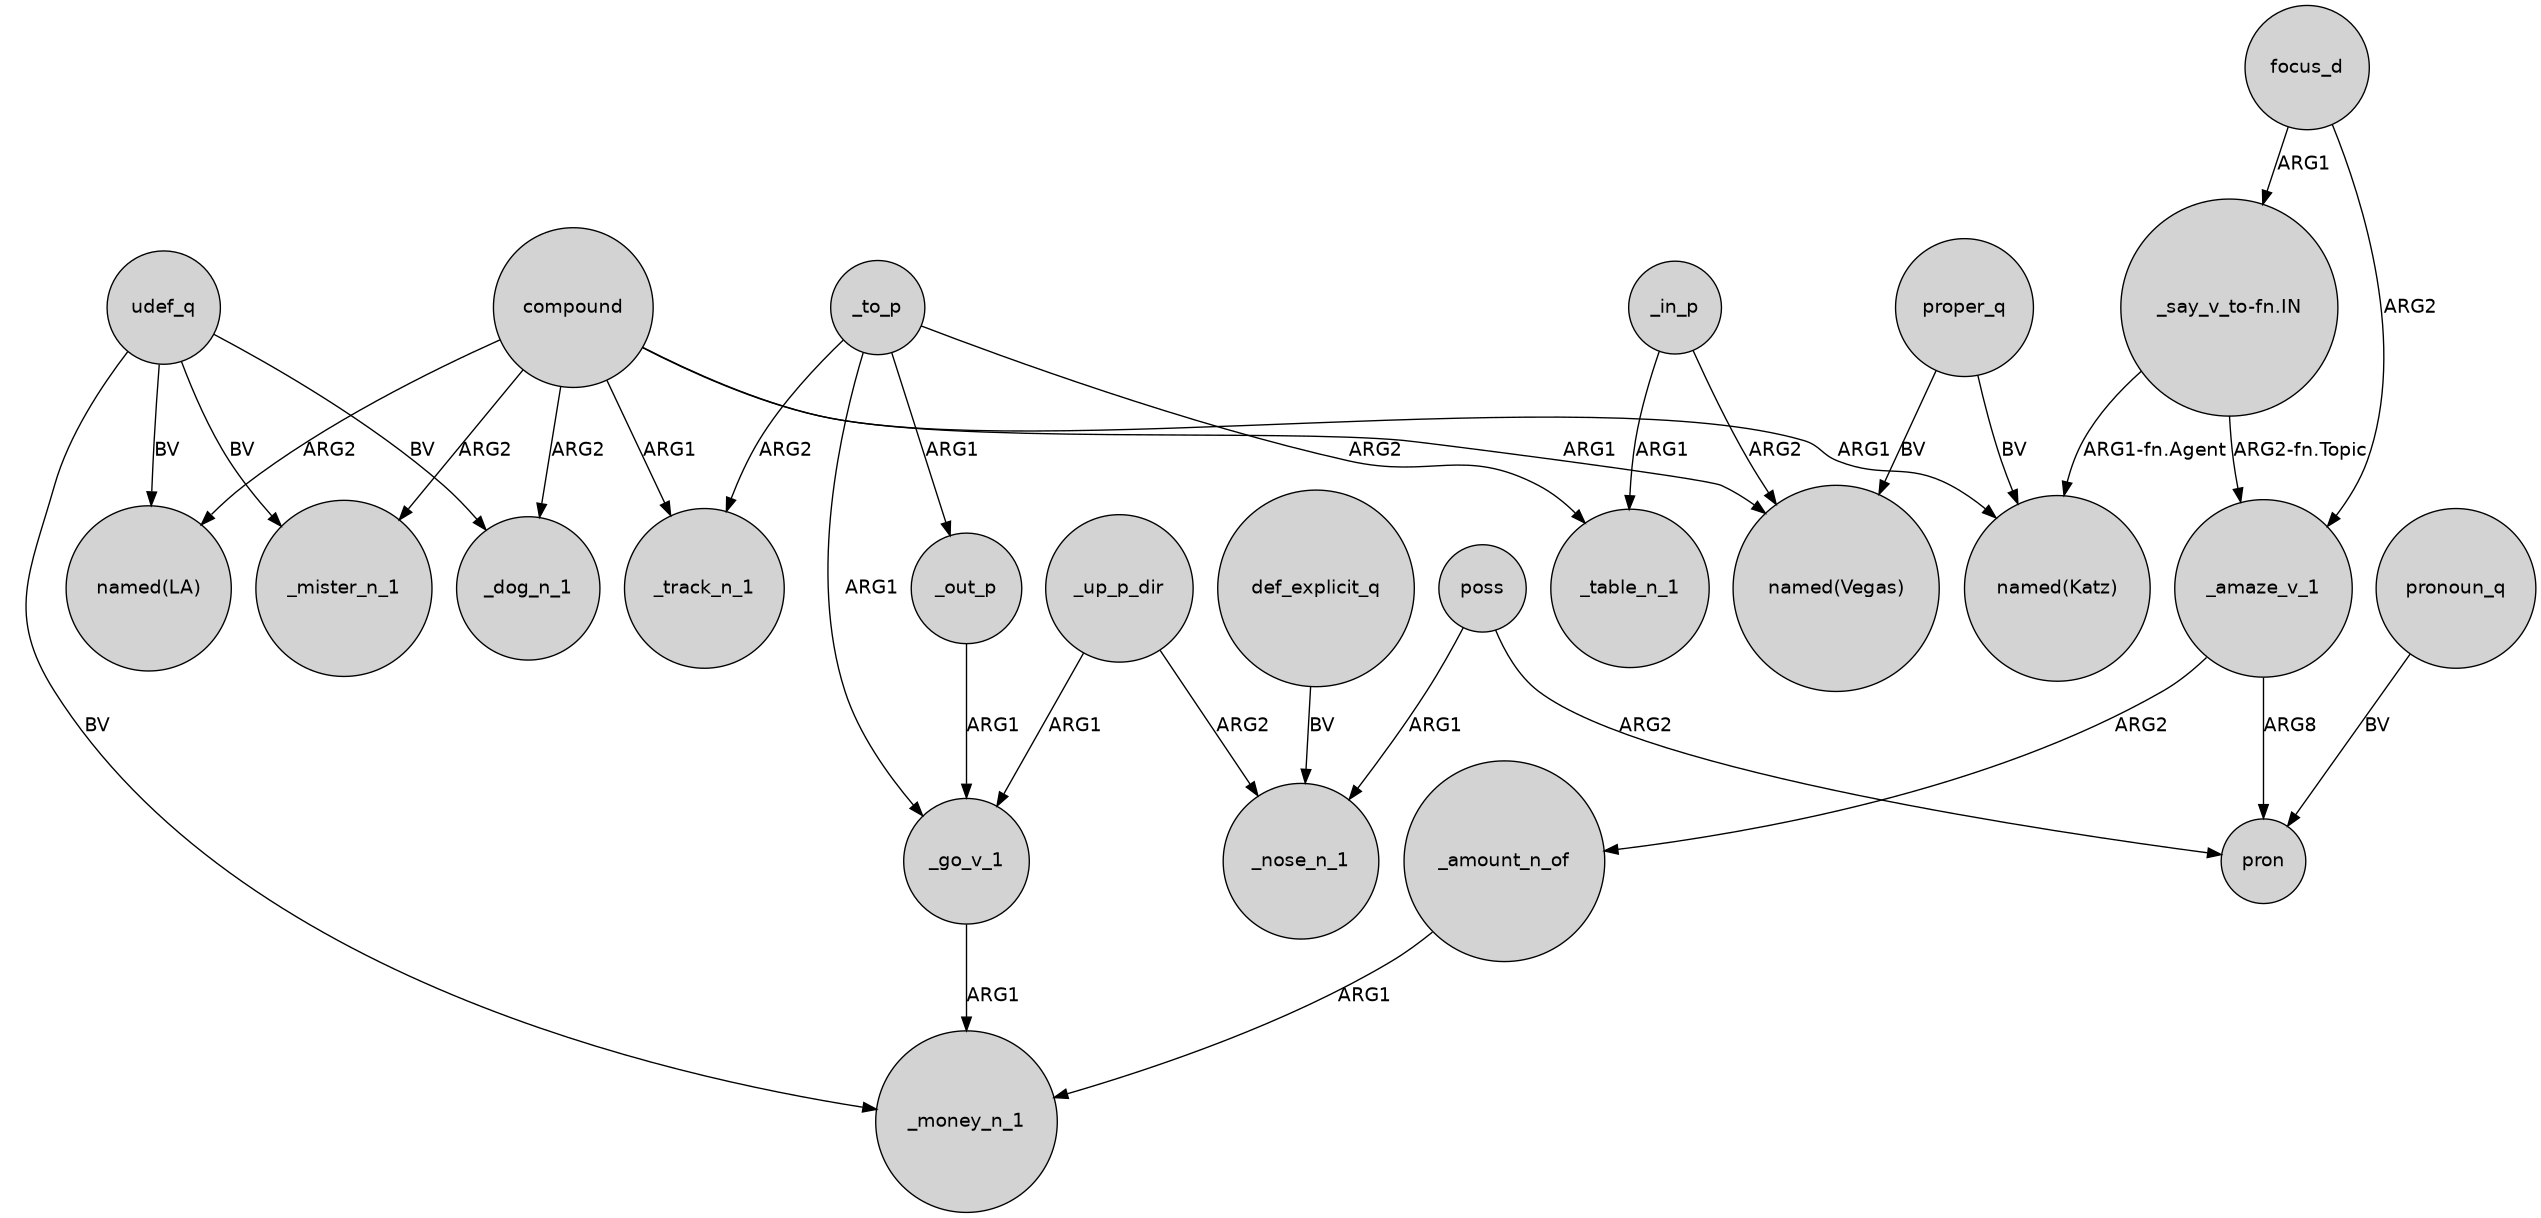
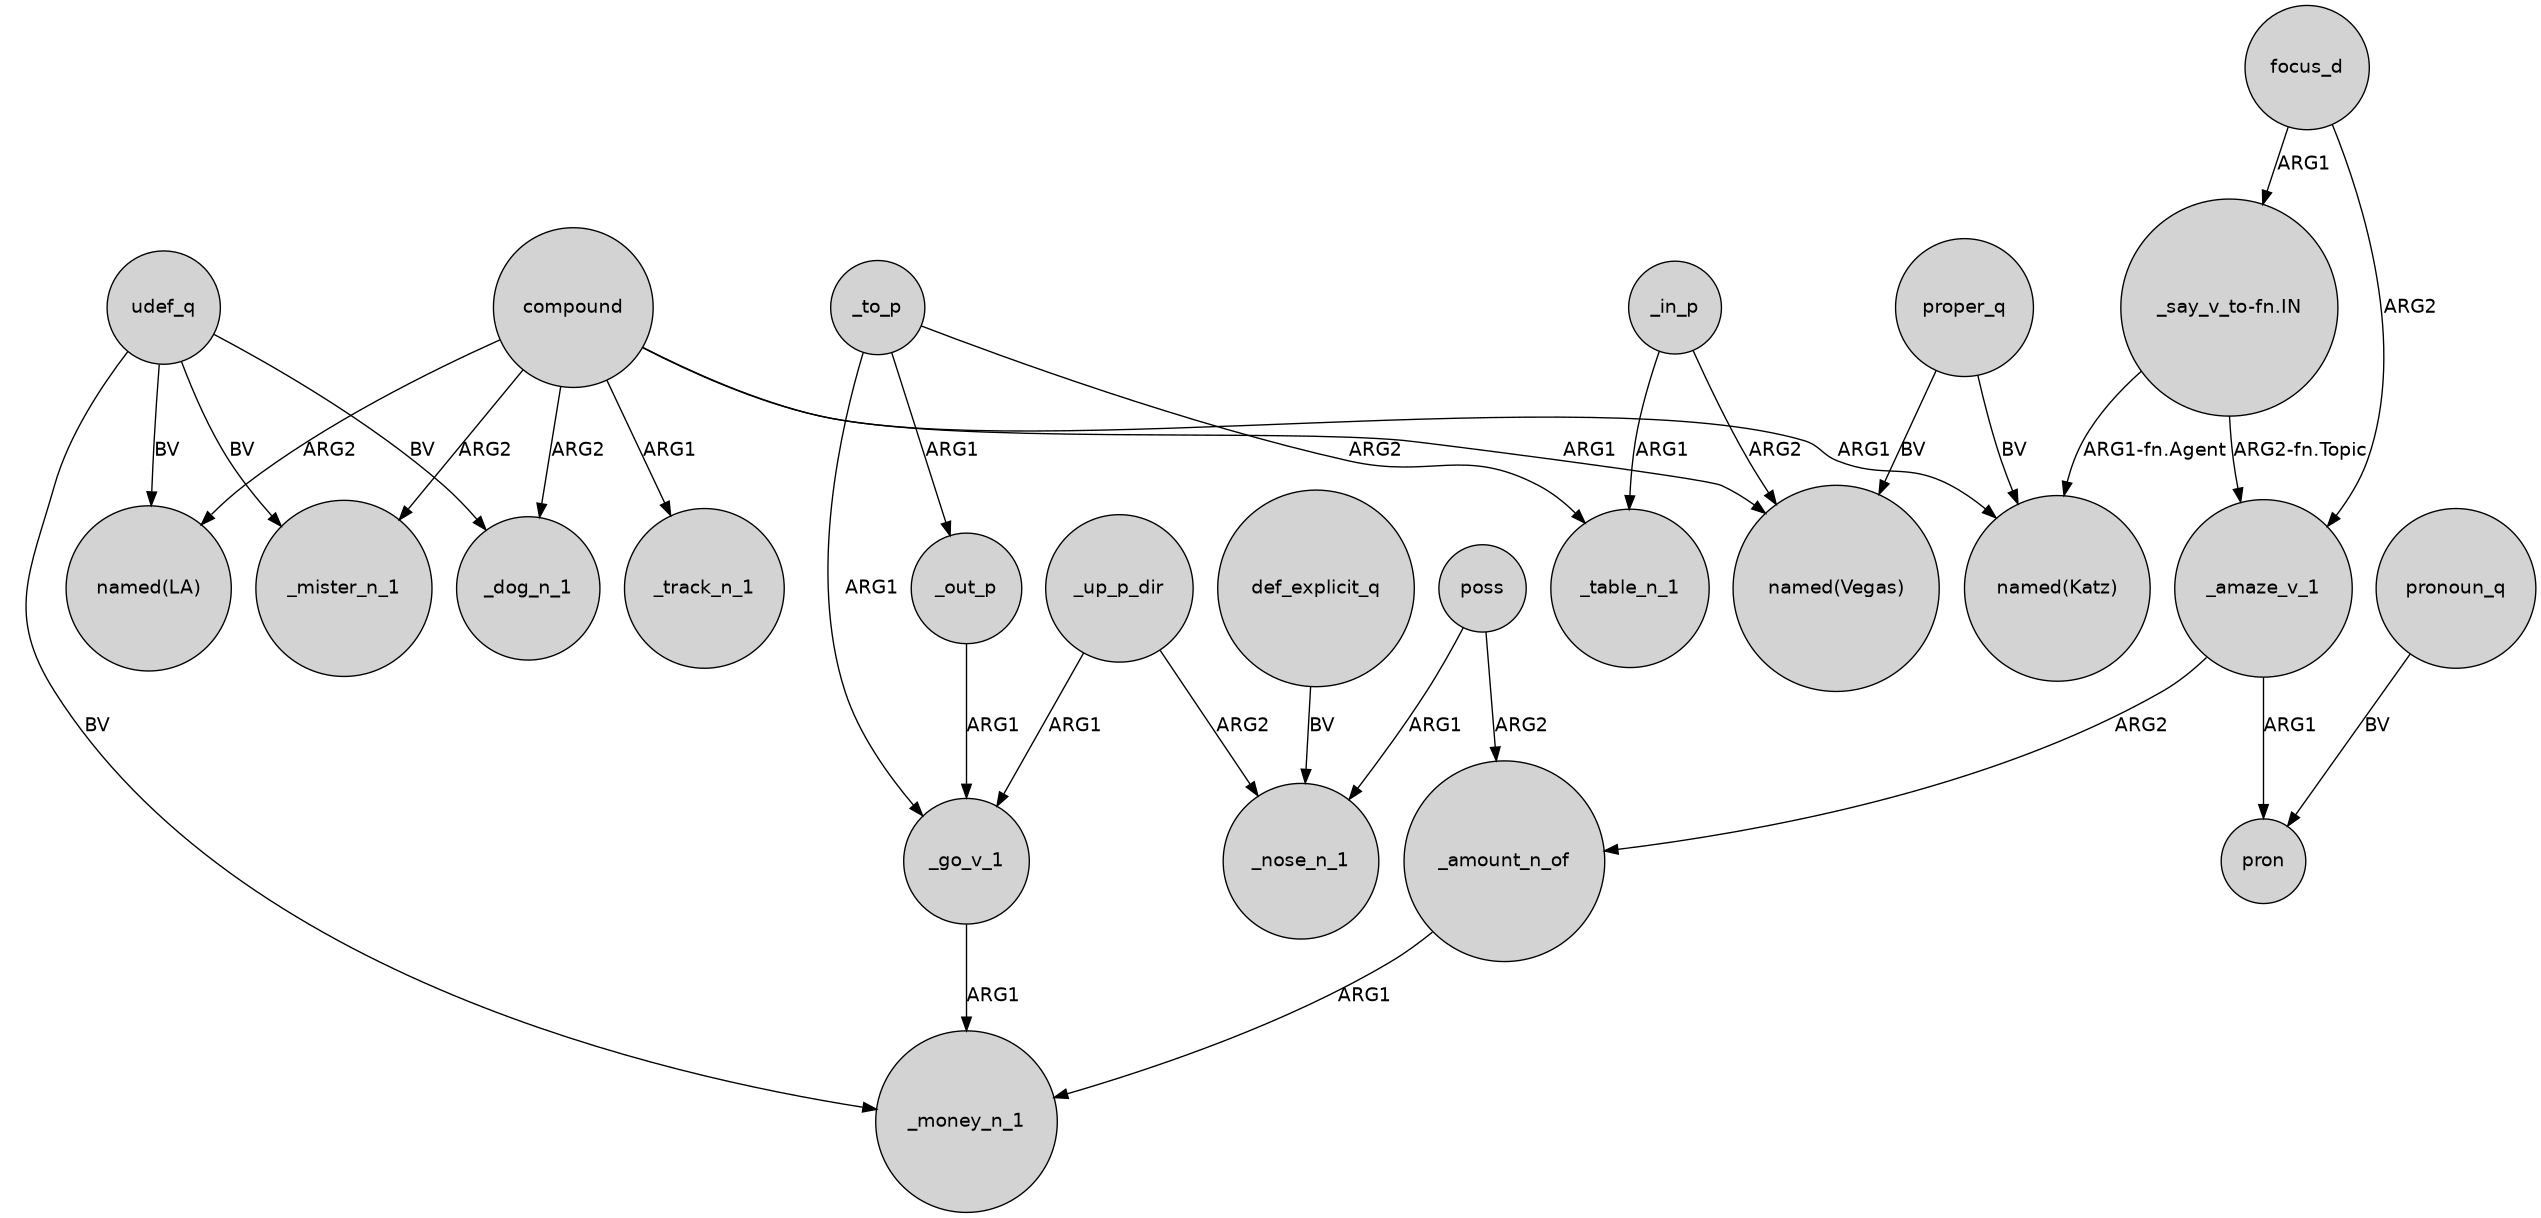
edge "_to_p" -> "_track_n_1": removed, label "ARG2"
edge "_amaze_v_1" -> "pron": label "ARG8" -> "ARG1"
edge "poss" -> "pron": now "poss" -> "_amount_n_of"
